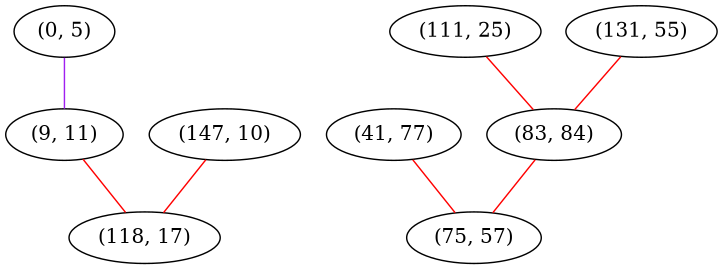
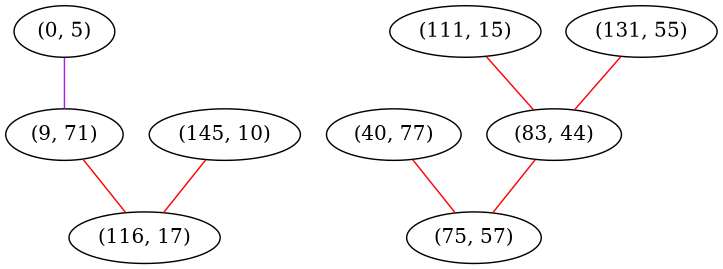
node "(111, 25)": label "(111, 25)" -> "(111, 15)"
node "(9, 11)": label "(9, 11)" -> "(9, 71)"
node "(147, 10)": label "(147, 10)" -> "(145, 10)"
node "(41, 77)": label "(41, 77)" -> "(40, 77)"
node "(83, 84)": label "(83, 84)" -> "(83, 44)"
node "(118, 17)": label "(118, 17)" -> "(116, 17)"
